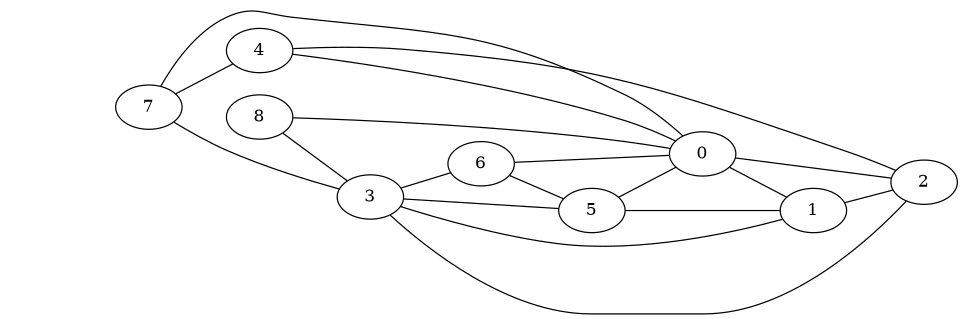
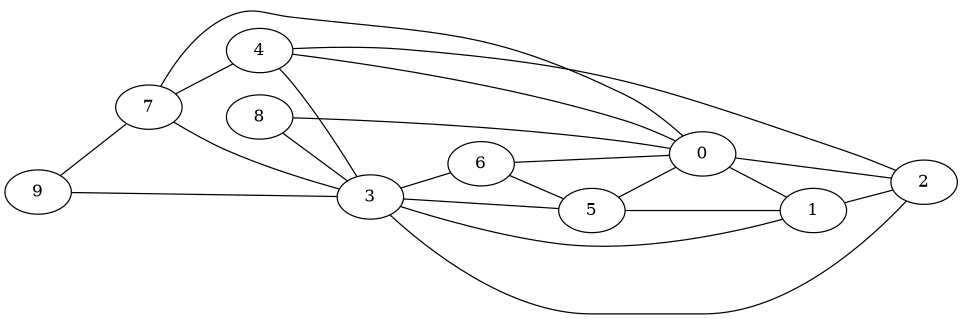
edge "4" -- "3": added
node "9": added
